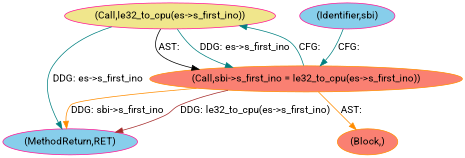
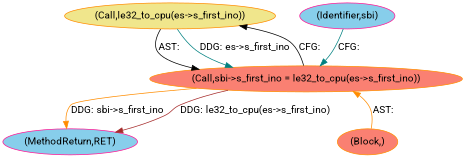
node "(Call,le32_to_cpu(es->s_first_ino))": color deeppink -> darkorange
edge "(Call,sbi->s_first_ino = le32_to_cpu(es->s_first_ino))" -> "(Call,le32_to_cpu(es->s_first_ino))": color teal -> black
edge "(Call,le32_to_cpu(es->s_first_ino))" -> "(MethodReturn,RET)": removed, label "DDG: es->s_first_ino"
edge "(Call,sbi->s_first_ino = le32_to_cpu(es->s_first_ino))" -> "(Block,)": reversed
